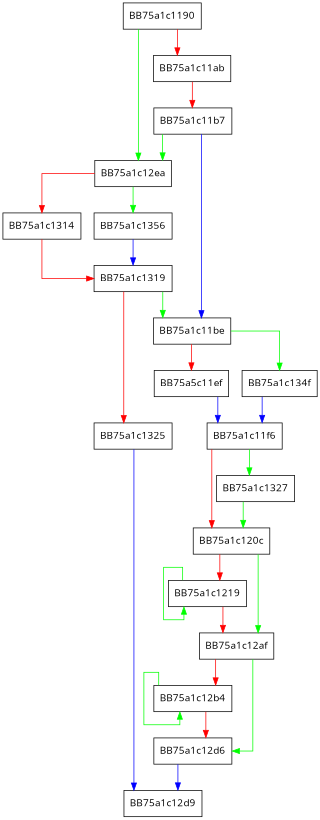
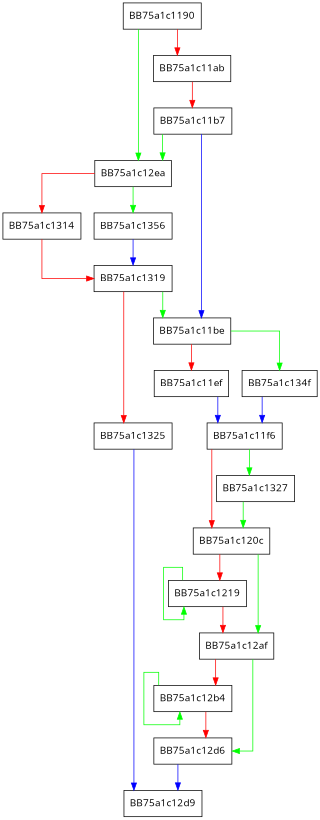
node "BB75a5c11ef": label "BB75a5c11ef" -> "BB75a1c11ef"
